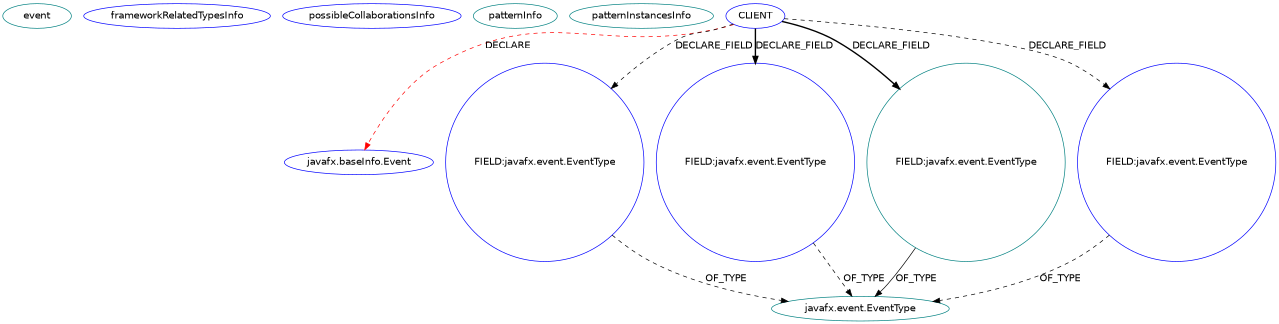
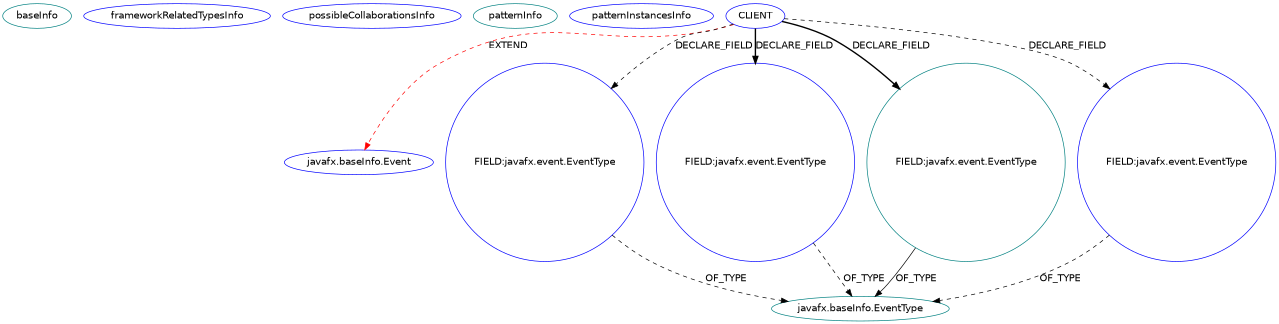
node "event": label "event" -> "baseInfo"
node "patternInstancesInfo": color teal -> blue
edge "CLIENT" -> "javafx.baseInfo.Event": label "DECLARE" -> "EXTEND"
node "javafx.event.EventType": label "javafx.event.EventType" -> "javafx.baseInfo.EventType"
